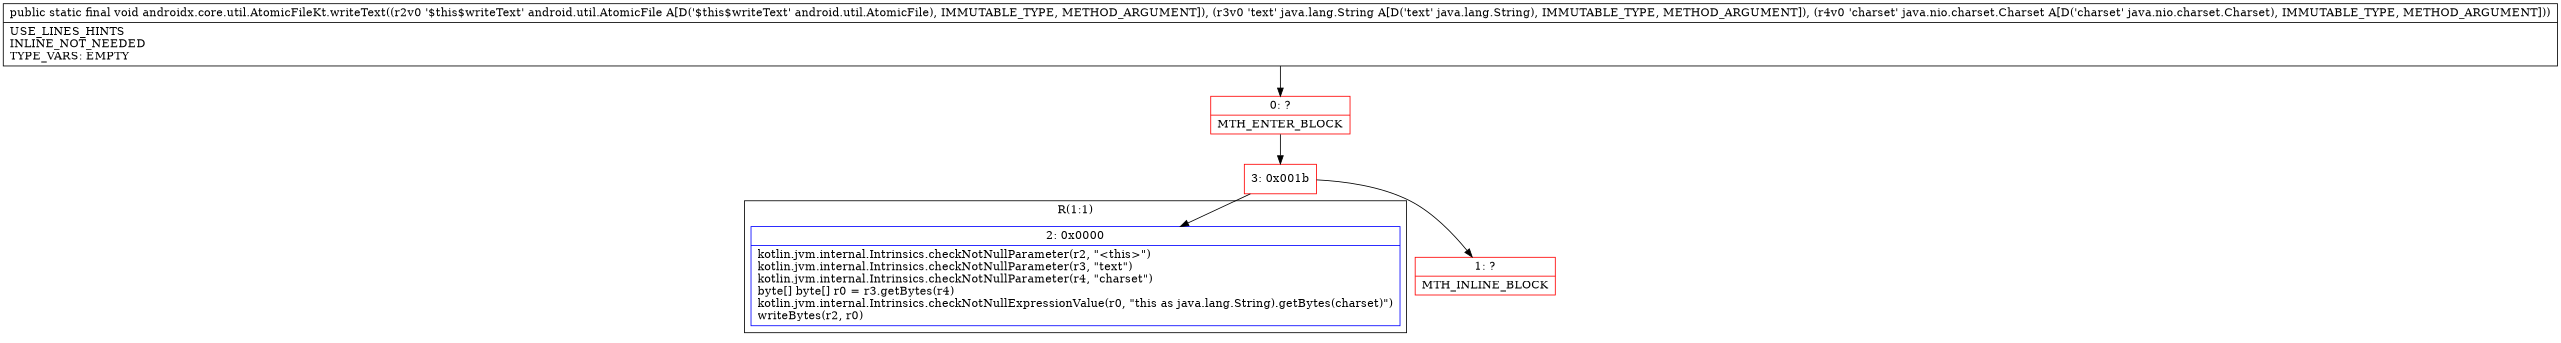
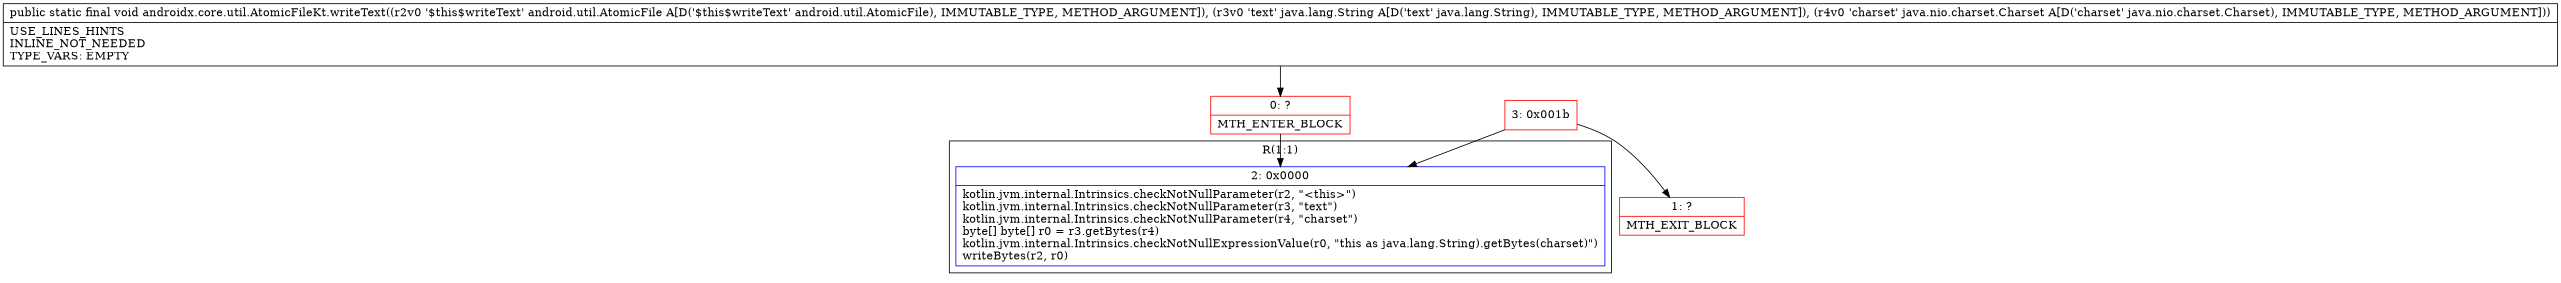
edge "0: ?" -> "3: 0x001b": now "0: ?" -> "2: 0x0000"
node "1: ?": text "MTH_INLINE_BLOCK" -> "MTH_EXIT_BLOCK"
